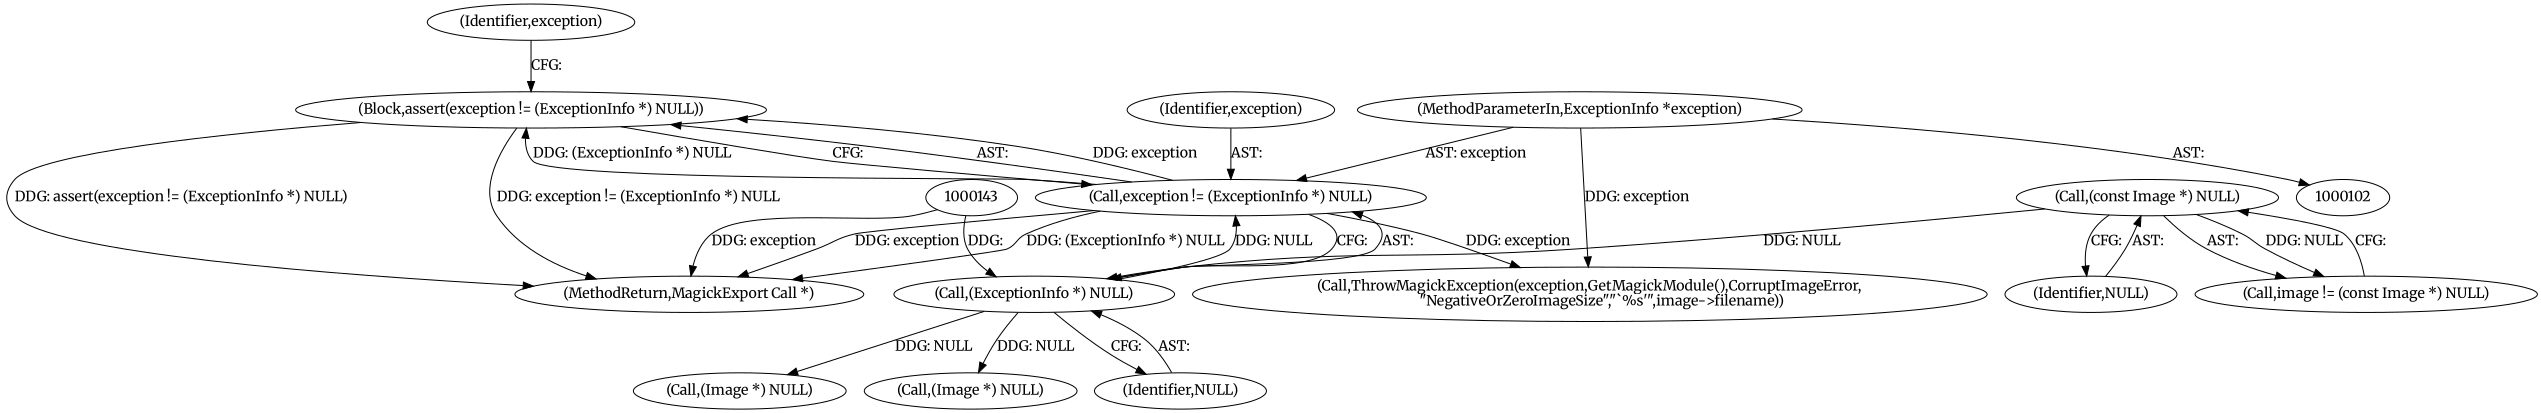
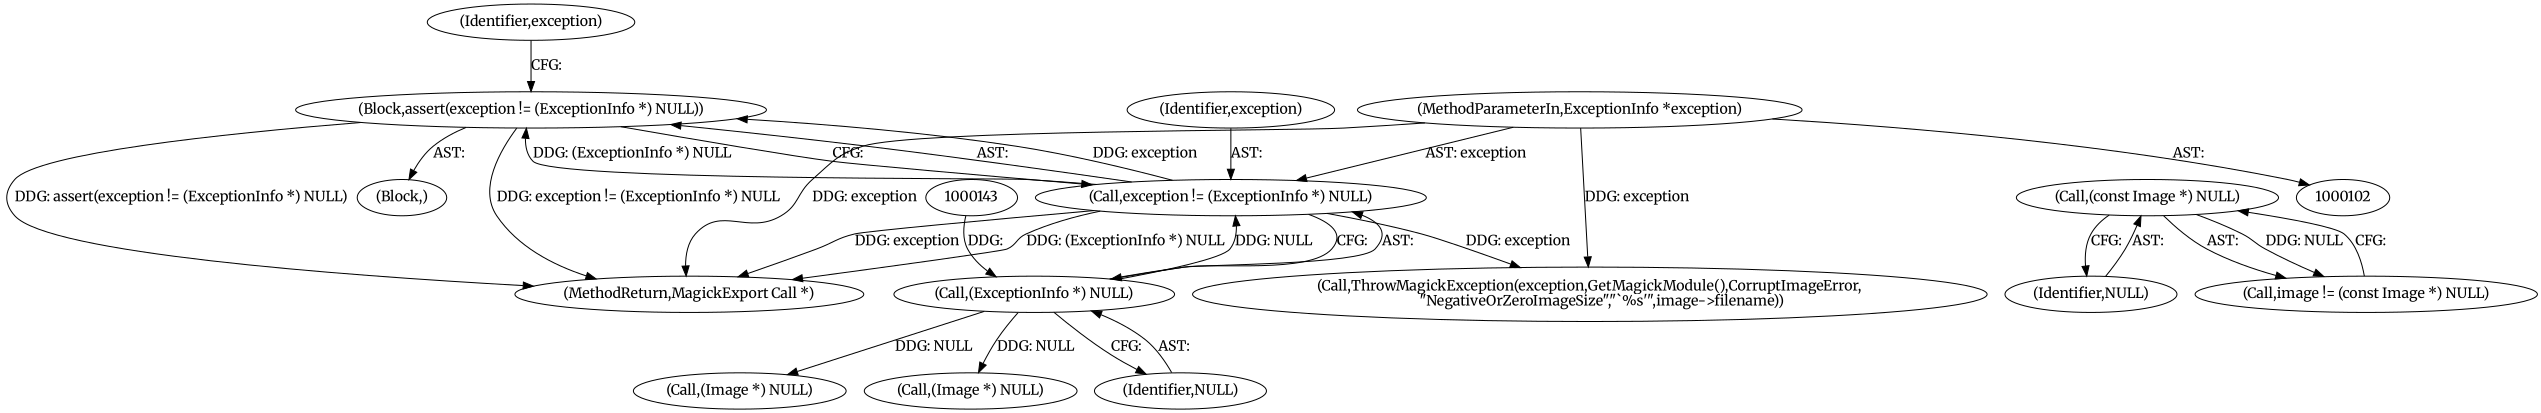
node "(Block,)": added
edge "1000143" -> "(MethodReturn,MagickExport Call *)": now "(MethodParameterIn,ExceptionInfo *exception)" -> "(MethodReturn,MagickExport Call *)"
edge "(Call,(const Image *) NULL)" -> "(Call,(ExceptionInfo *) NULL)": removed, label "DDG: NULL"
